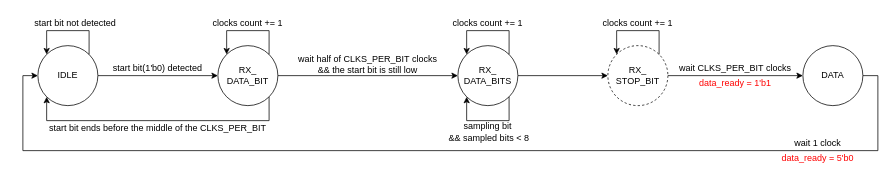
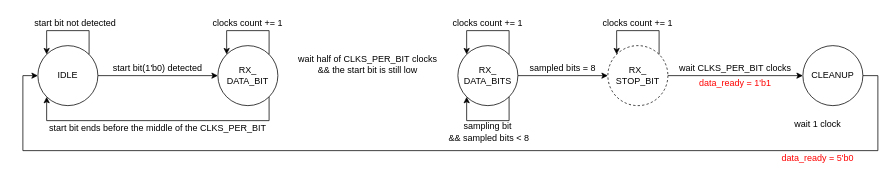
node "sampled bits = 8": added
edge "RX_ DATA_BIT" -> "RX_ DATA_BITS": removed
node "DATA": label "DATA" -> "CLEANUP"
node "wait 1 clock": moved (818, 143) -> (818, 124)
